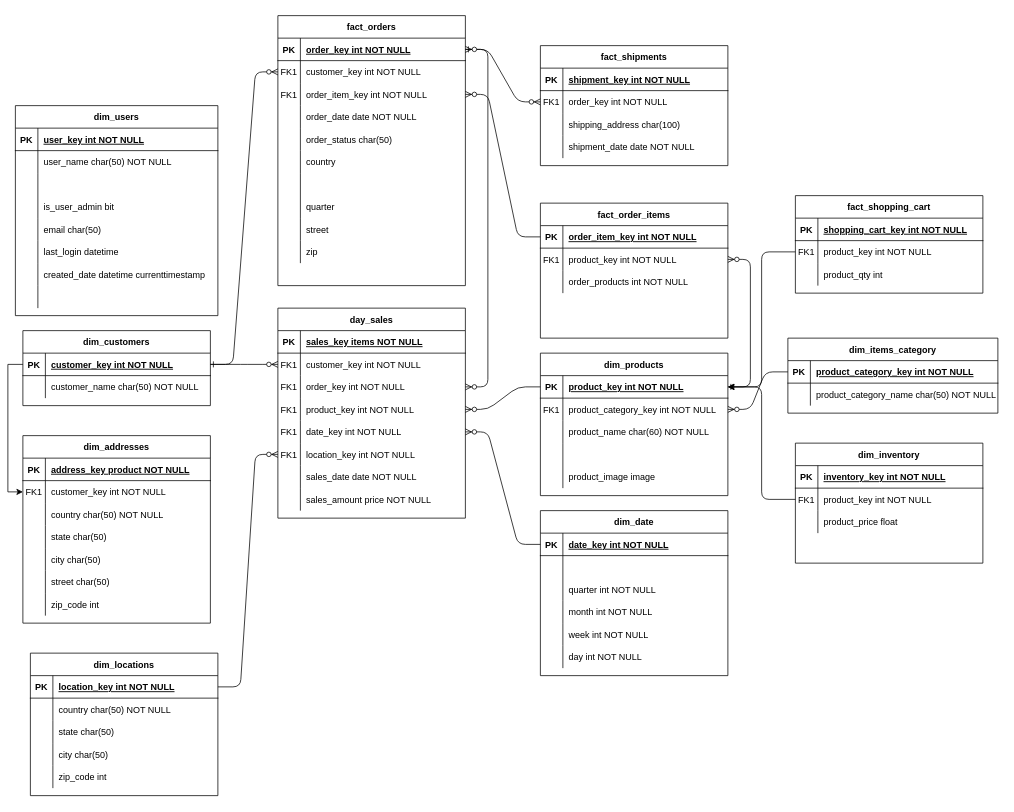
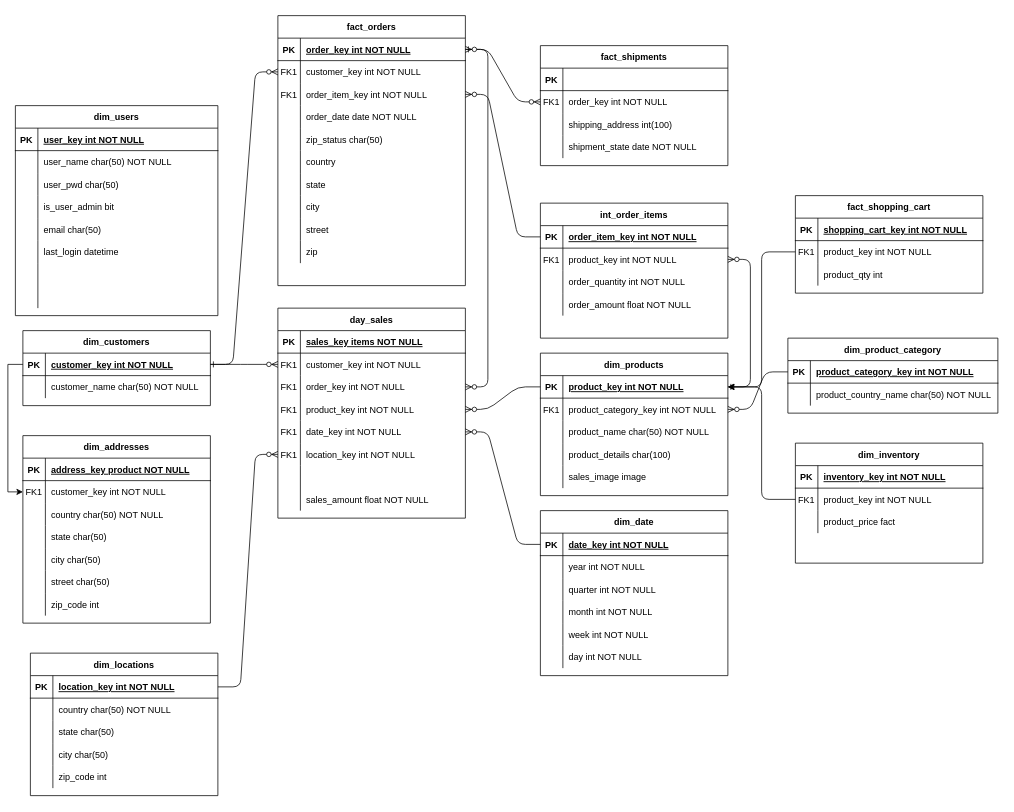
node "shipment_key int NOT NULL": removed
node "shipping_address char(100)": label "shipping_address char(100)" -> "shipping_address int(100)"
node "order_status char(50)": label "order_status char(50)" -> "zip_status char(50)"
node "shipment_date date NOT NULL": label "shipment_date date NOT NULL" -> "shipment_state date NOT NULL"
node "user_pwd char(50)": added
node "state": added
node "quarter": label "quarter" -> "city"
node "fact_order_items": label "fact_order_items" -> "int_order_items"
node "created_date datetime currenttimestamp": removed
node "order_products int NOT NULL": label "order_products int NOT NULL" -> "order_quantity int NOT NULL"
node "order_amount float NOT NULL": added
node "dim_items_category": label "dim_items_category" -> "dim_product_category"
node "product_category_name char(50) NOT NULL": label "product_category_name char(50) NOT NULL" -> "product_country_name char(50) NOT NULL"
node "product_name char(60) NOT NULL": label "product_name char(60) NOT NULL" -> "product_name char(50) NOT NULL"
node "product_details char(100)": added
node "sales_date date NOT NULL": removed
node "product_image image": label "product_image image" -> "sales_image image"
node "sales_amount price NOT NULL": label "sales_amount price NOT NULL" -> "sales_amount float NOT NULL"
node "product_price float": label "product_price float" -> "product_price fact"
node "year int NOT NULL": added
